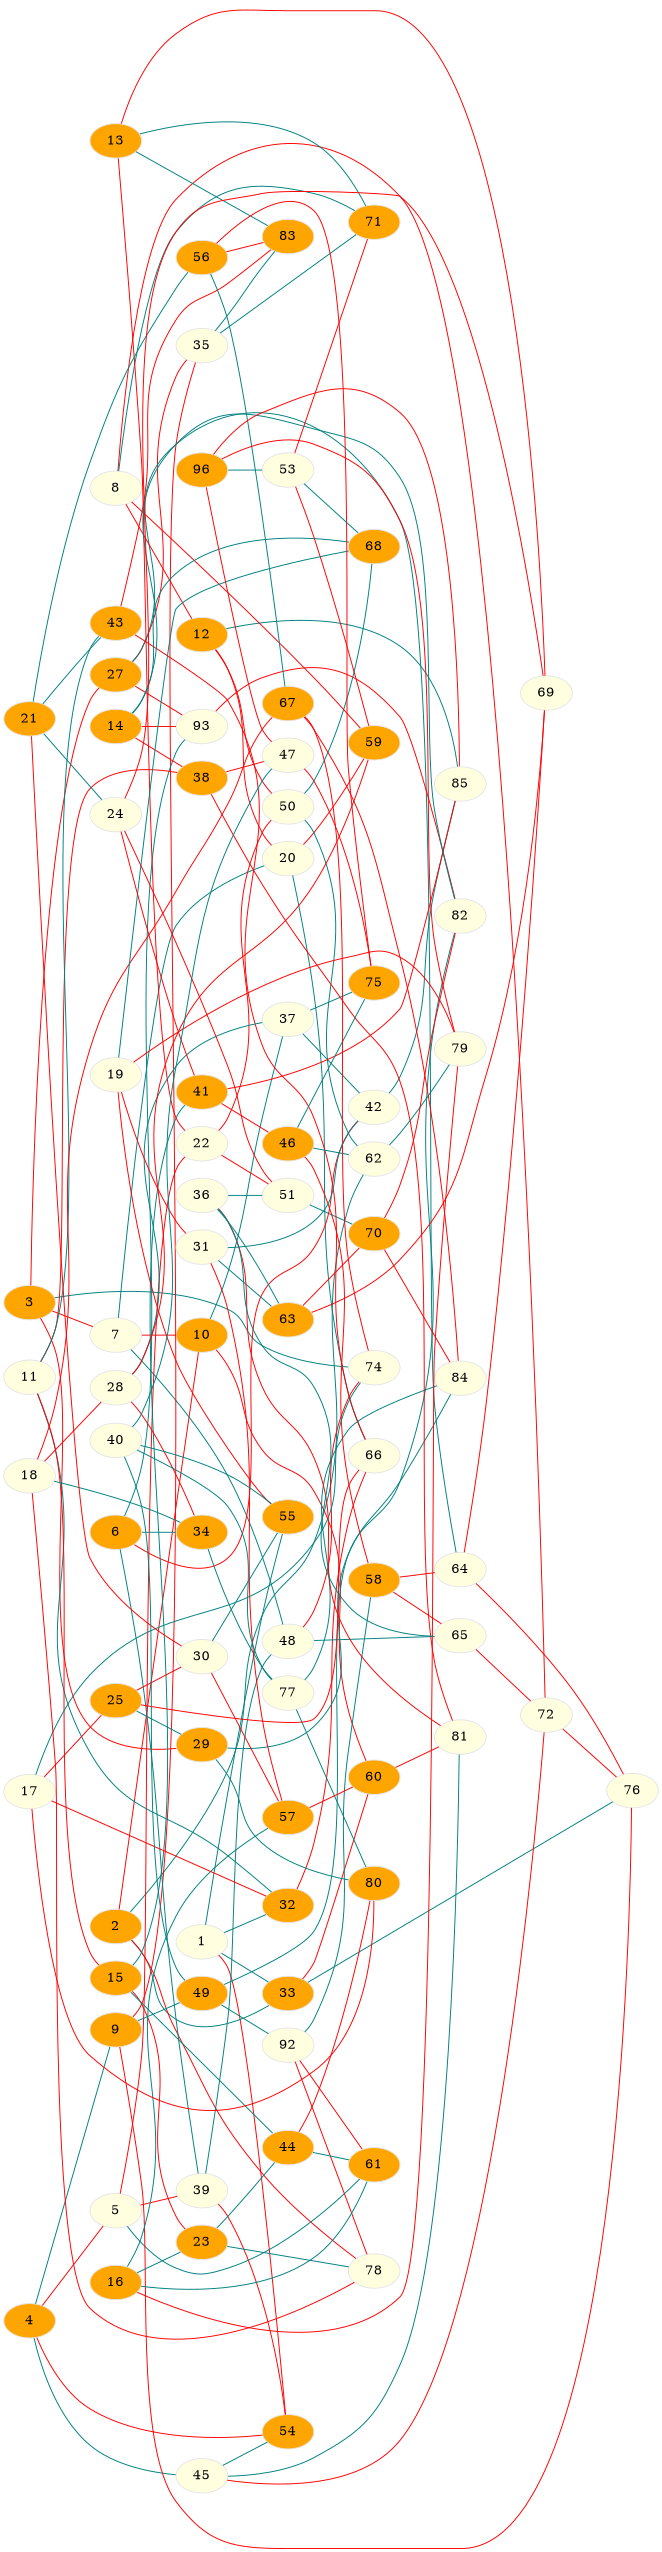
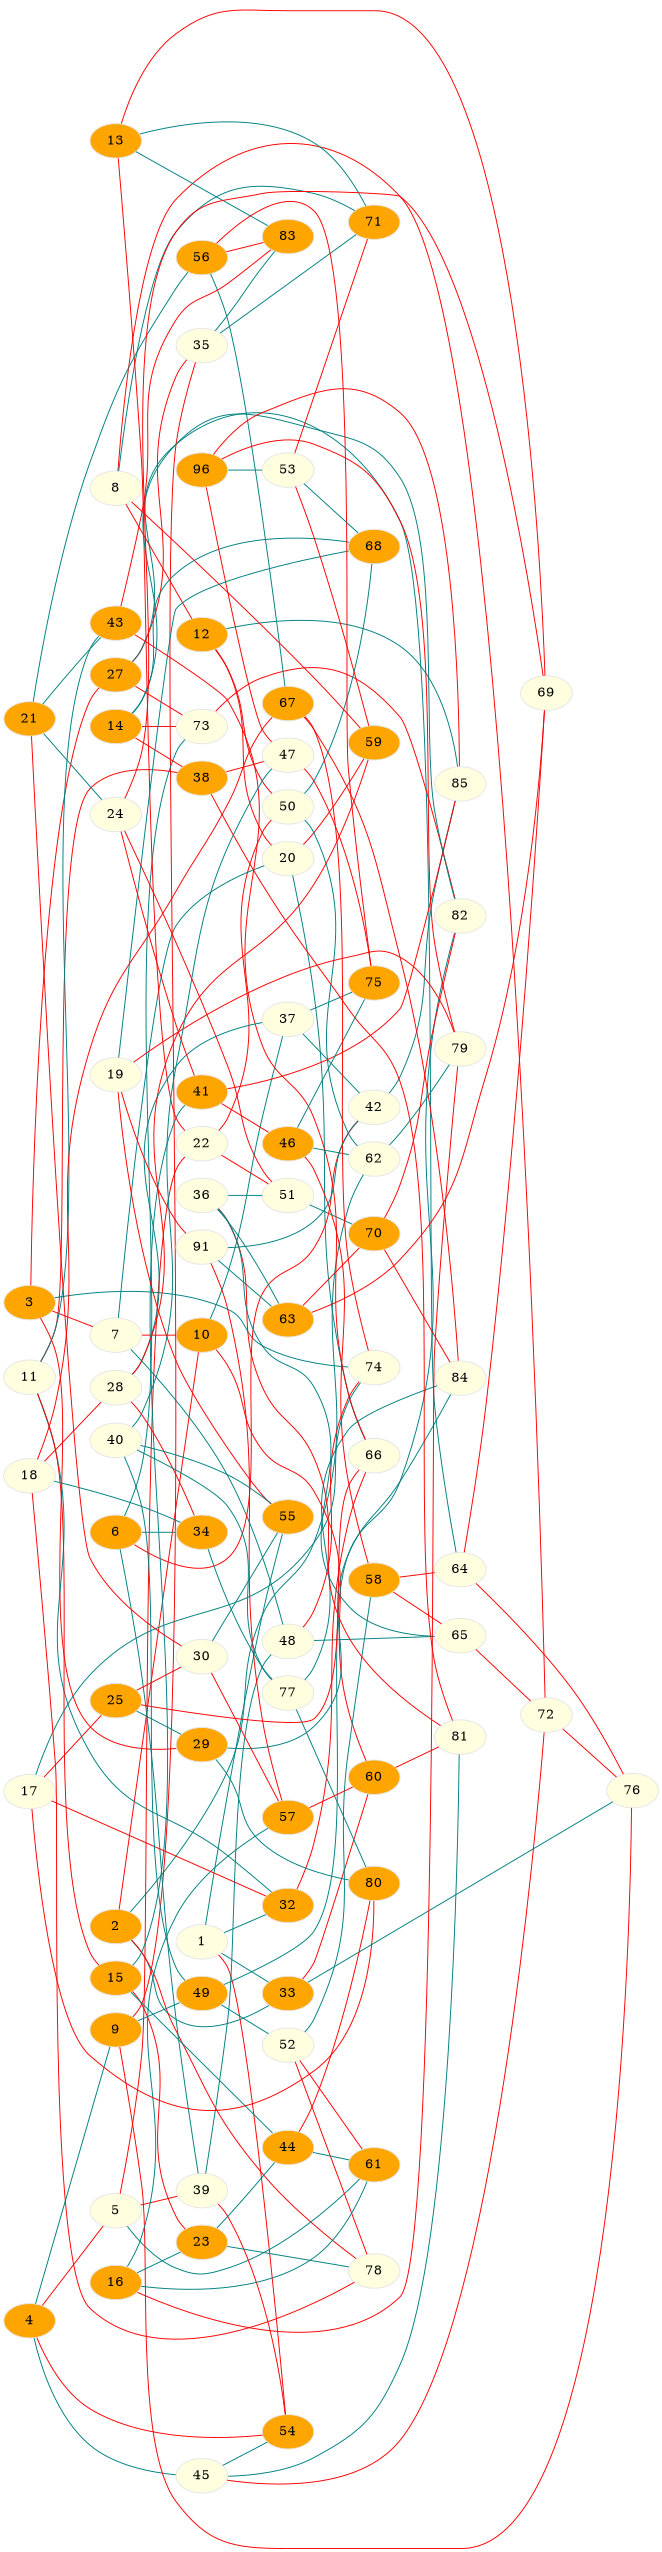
node "93": label "93" -> "73"
node "31": label "31" -> "91"
node "92": label "92" -> "52"
